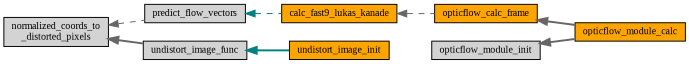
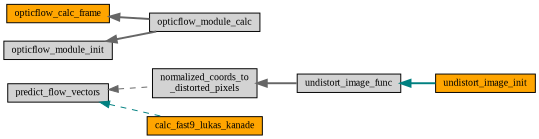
edge "opticflow_calc_frame" -> "calc_fast9_lukas_kanade": removed
edge "predict_flow_vectors" -> "normalized_coords_to _distorted_pixels": reversed
node "opticflow_module_calc": fillcolor orange -> lightgrey
